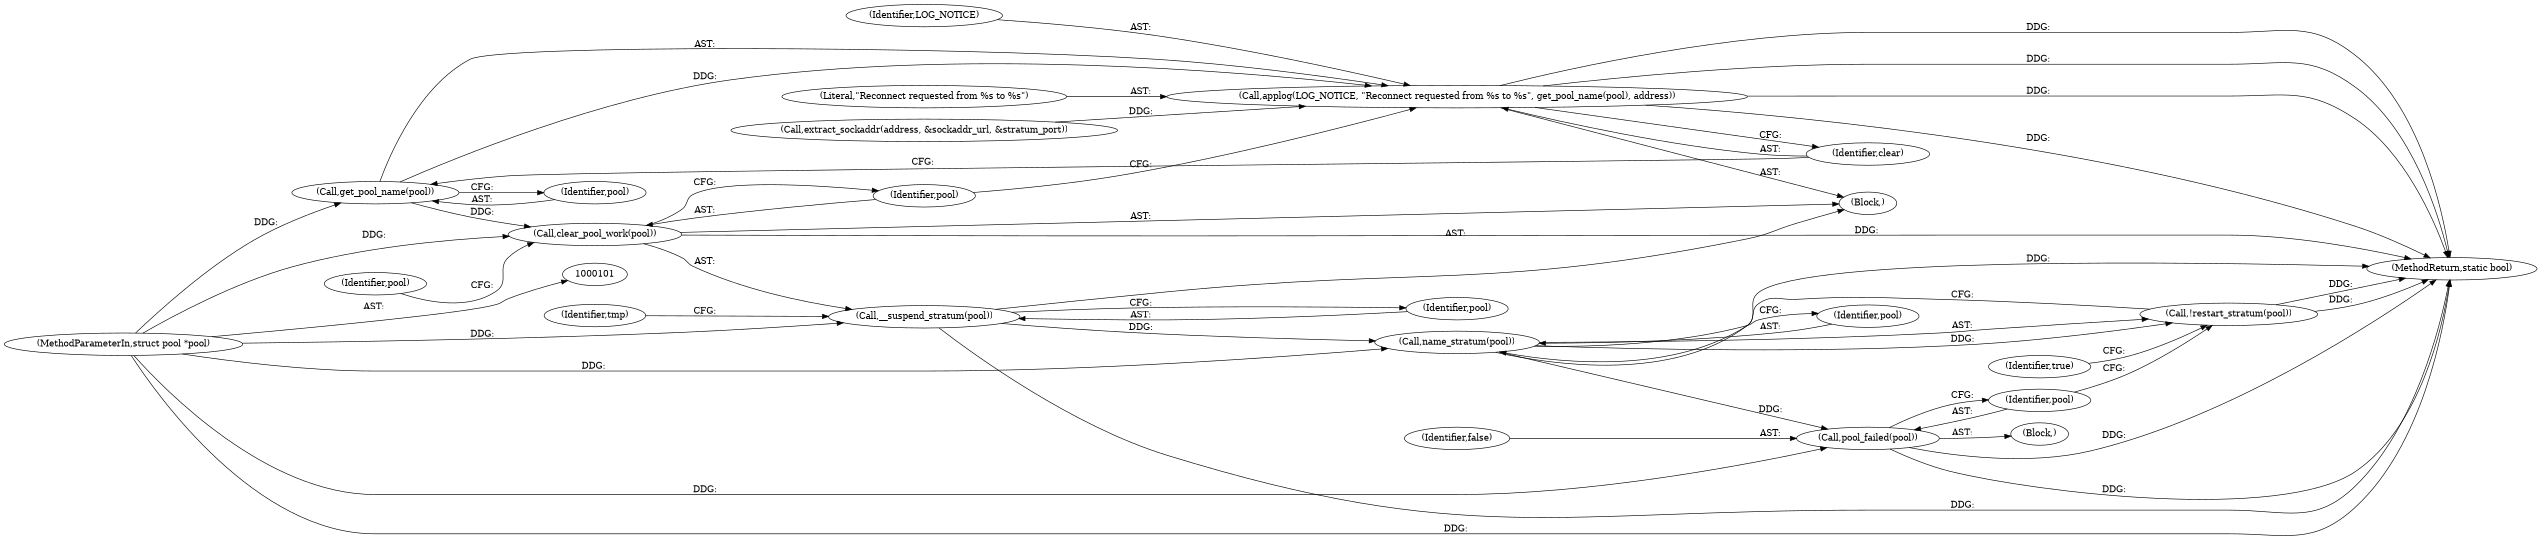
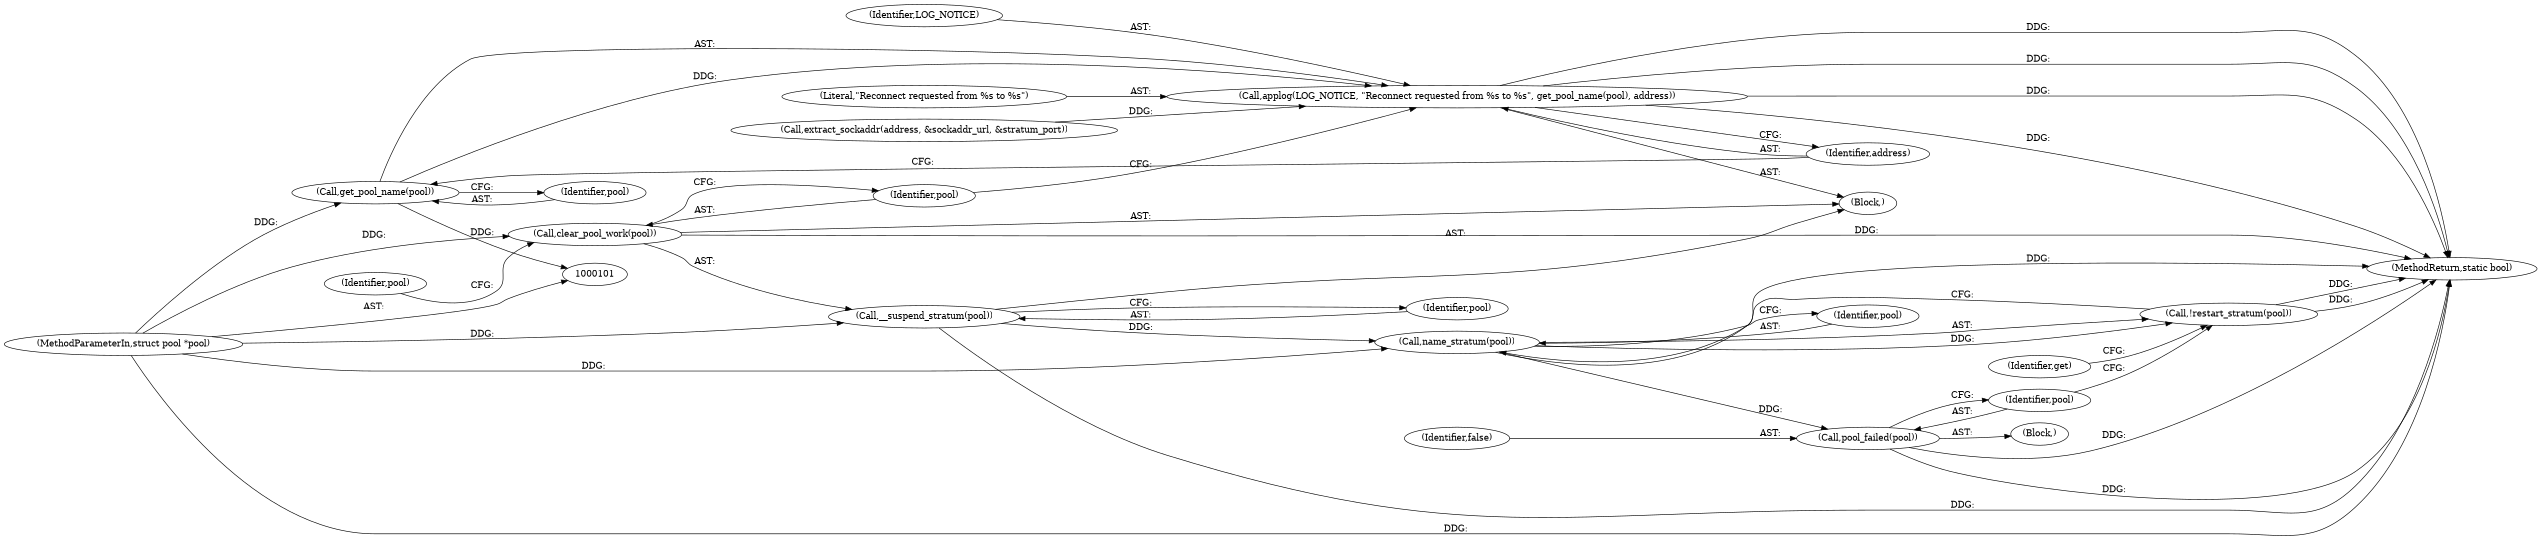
node "(Identifier,clear)": label "(Identifier,clear)" -> "(Identifier,address)"
edge "(Call,get_pool_name(pool))" -> "(Call,clear_pool_work(pool))": now "(Call,get_pool_name(pool))" -> "1000101"
node "(Identifier,tmp)": removed
node "(Identifier,true)": label "(Identifier,true)" -> "(Identifier,get)"
edge "(MethodParameterIn,struct pool *pool)" -> "(Call,pool_failed(pool))": removed, label "DDG:"
